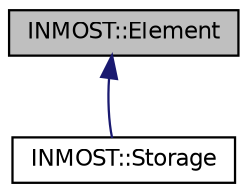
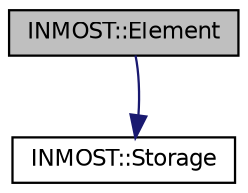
edge "INMOST::Storage" -> "INMOST::Element": reversed
